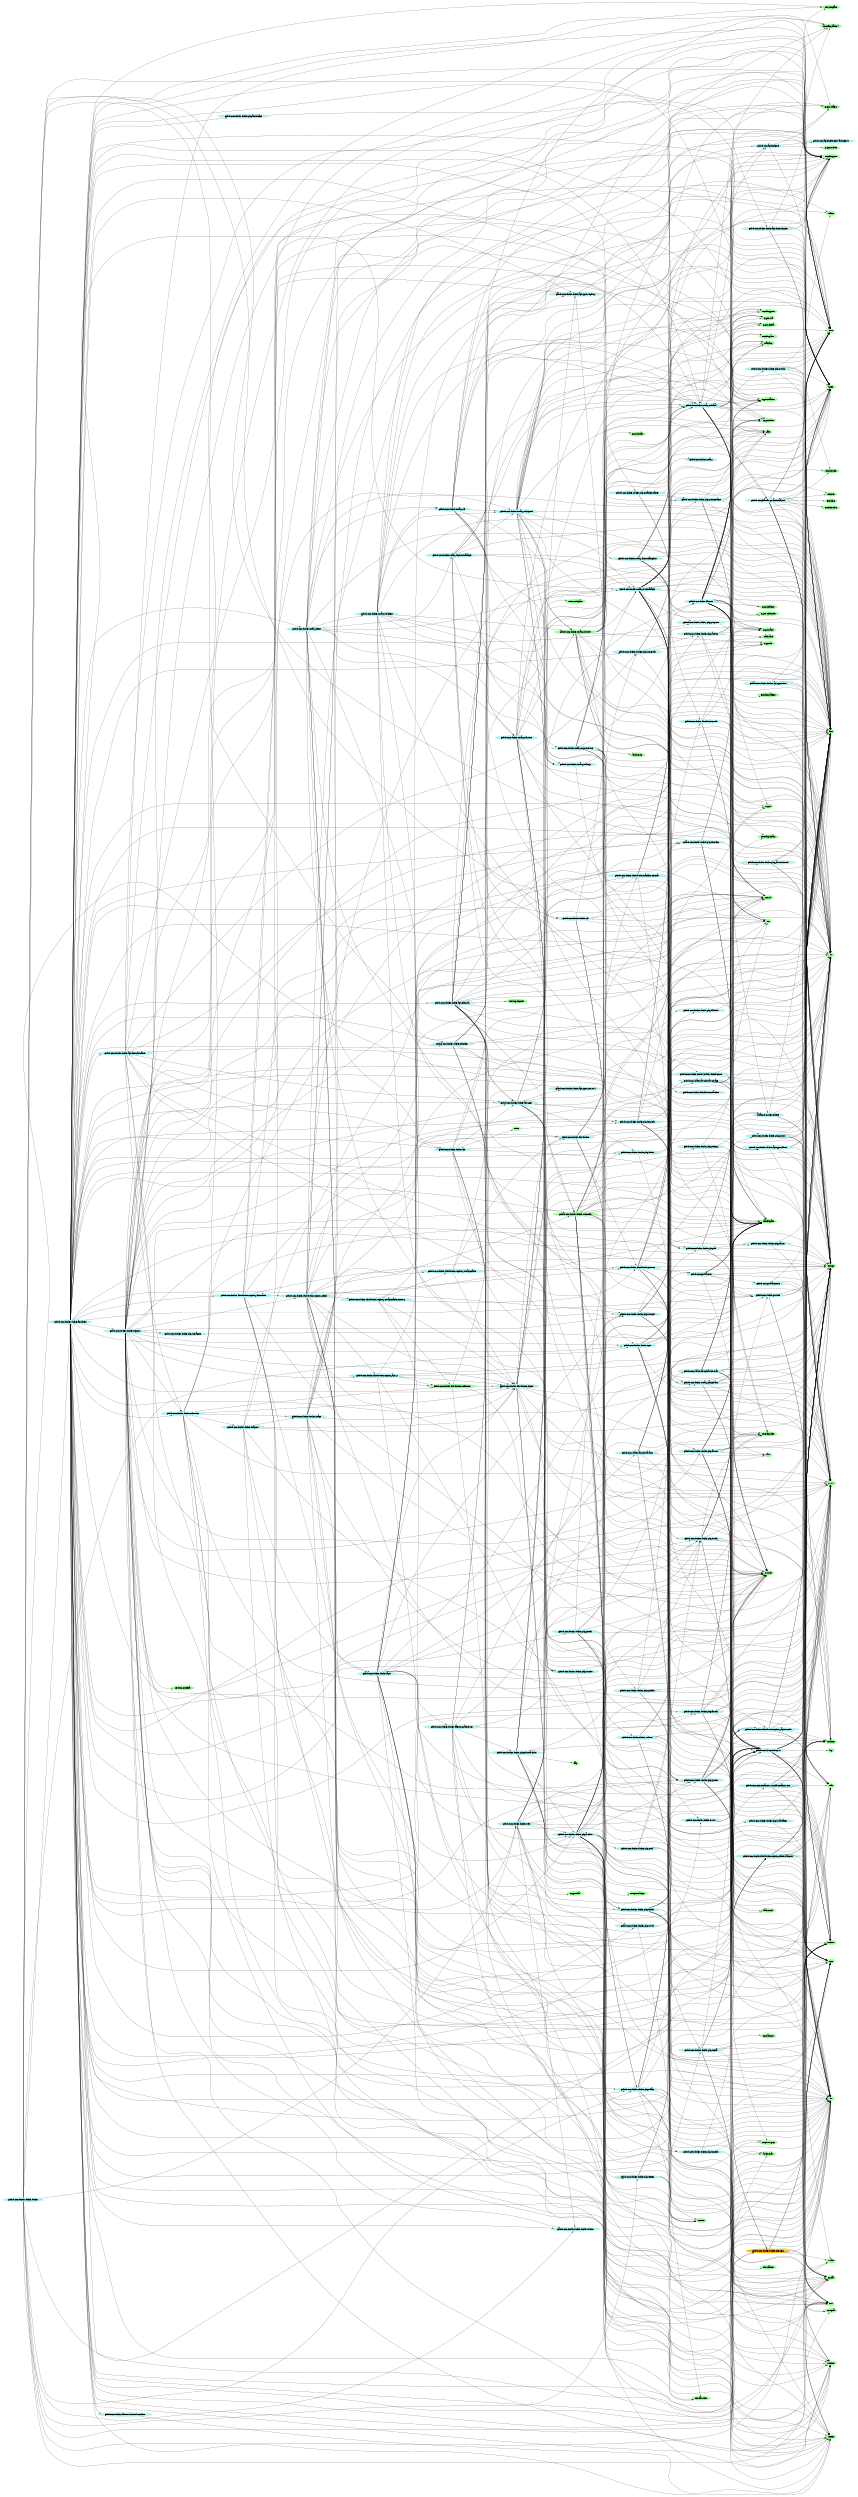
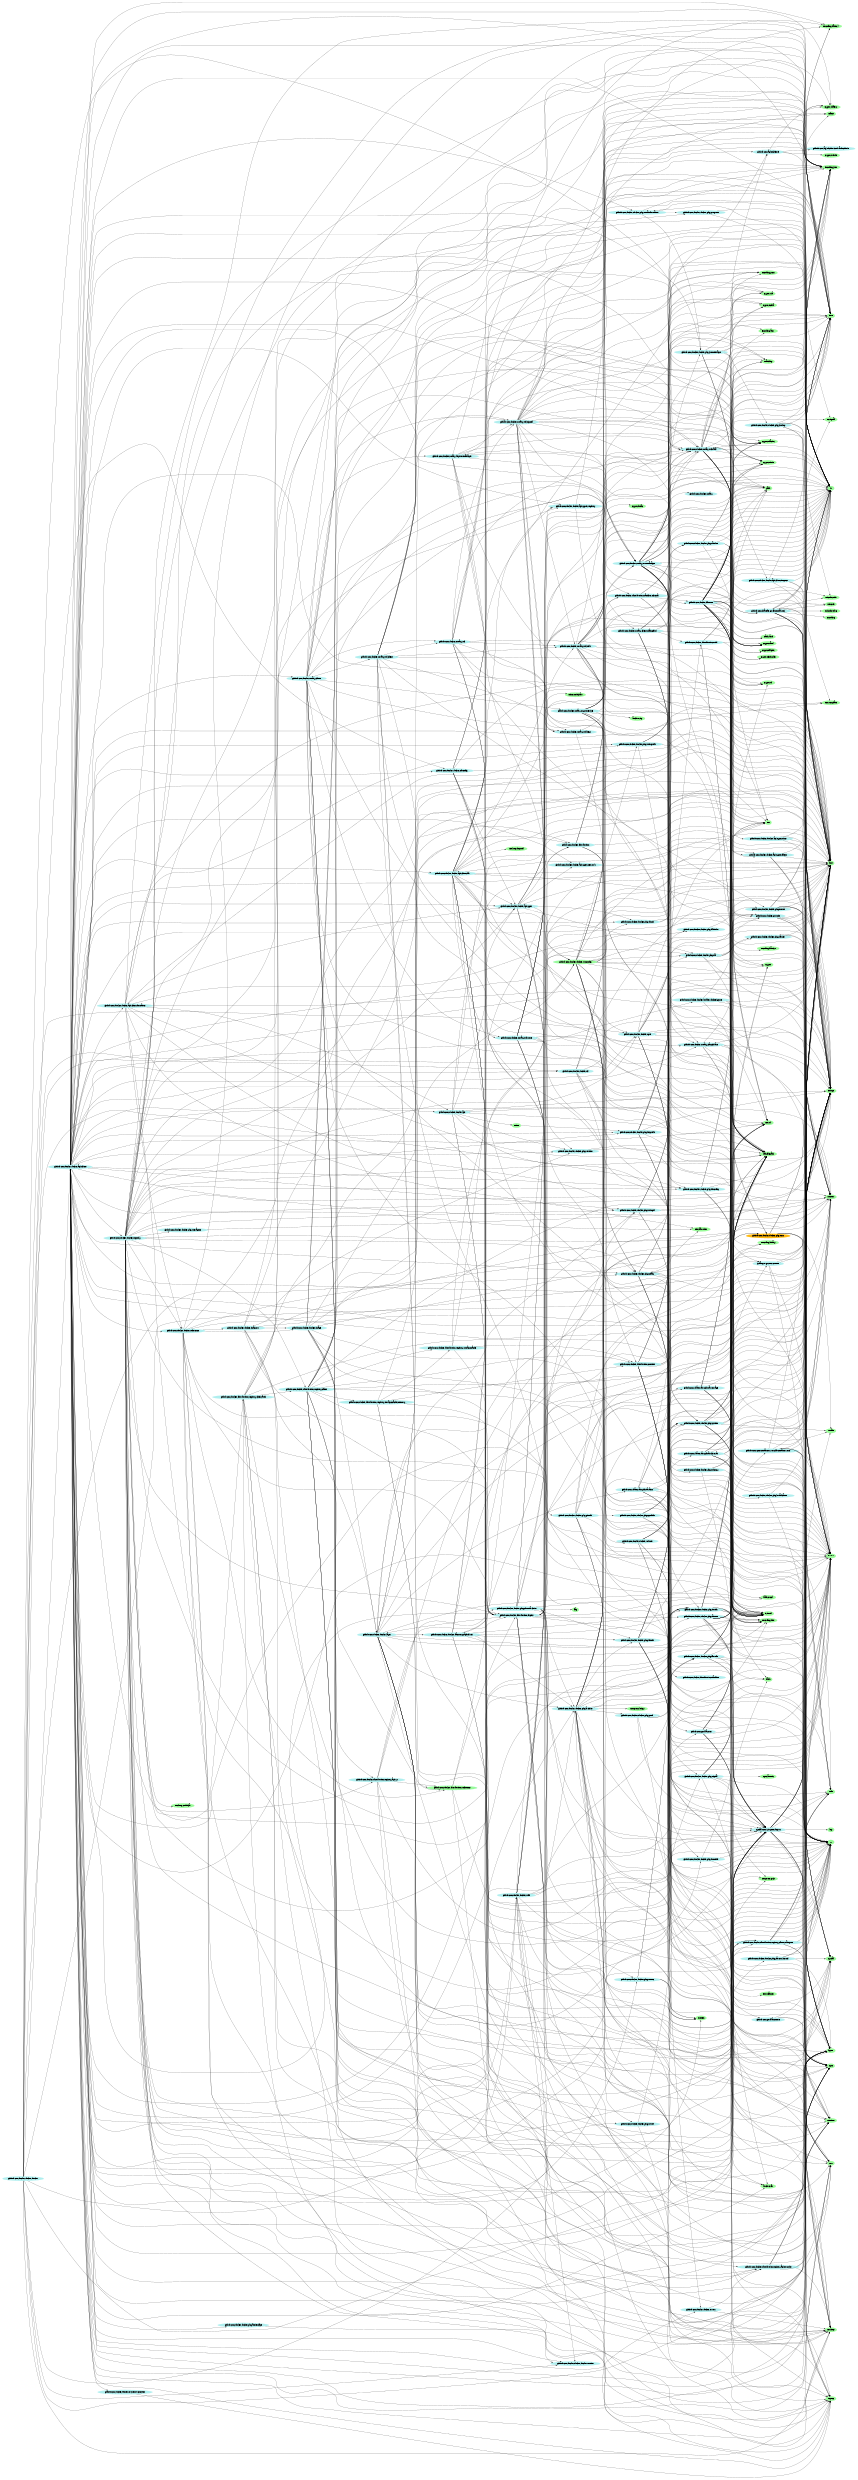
node "github.com/docker/notary/tuf/utils": fillcolor palegreen -> paleturquoise
edge "github.com/docker/distribution" -> "strings": now "github.com/docker/docker/api/types/network" -> "strings"
node "github.com/Sirupsen/logrus": label "github.com/Sirupsen/logrus" -> "syscall.com/Sirupsen/logrus"
node "crypto/sha1": removed
node "github.split/docker/docker/pkg/homedir": label "github.split/docker/docker/pkg/homedir" -> "github.com/docker/docker/pkg/homedir"
